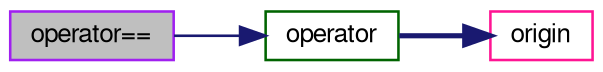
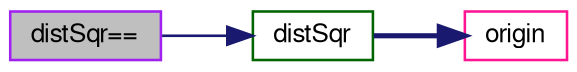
node "operator==": label "operator==" -> "distSqr=="
node "operator": label "operator" -> "distSqr"
